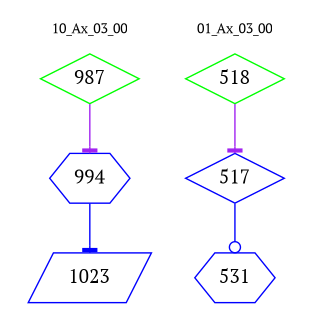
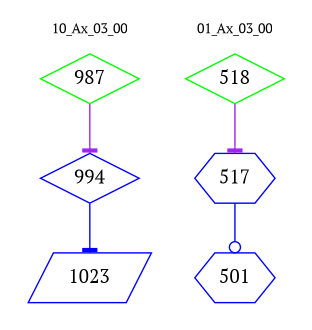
node "994": shape hexagon -> diamond
node "517": shape diamond -> hexagon
node "531": label "531" -> "501"
